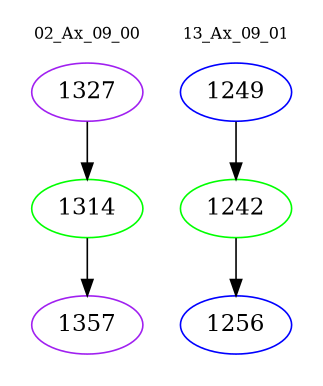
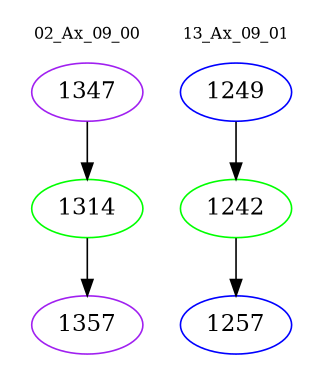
node "1327": label "1327" -> "1347"
node "1256": label "1256" -> "1257"
